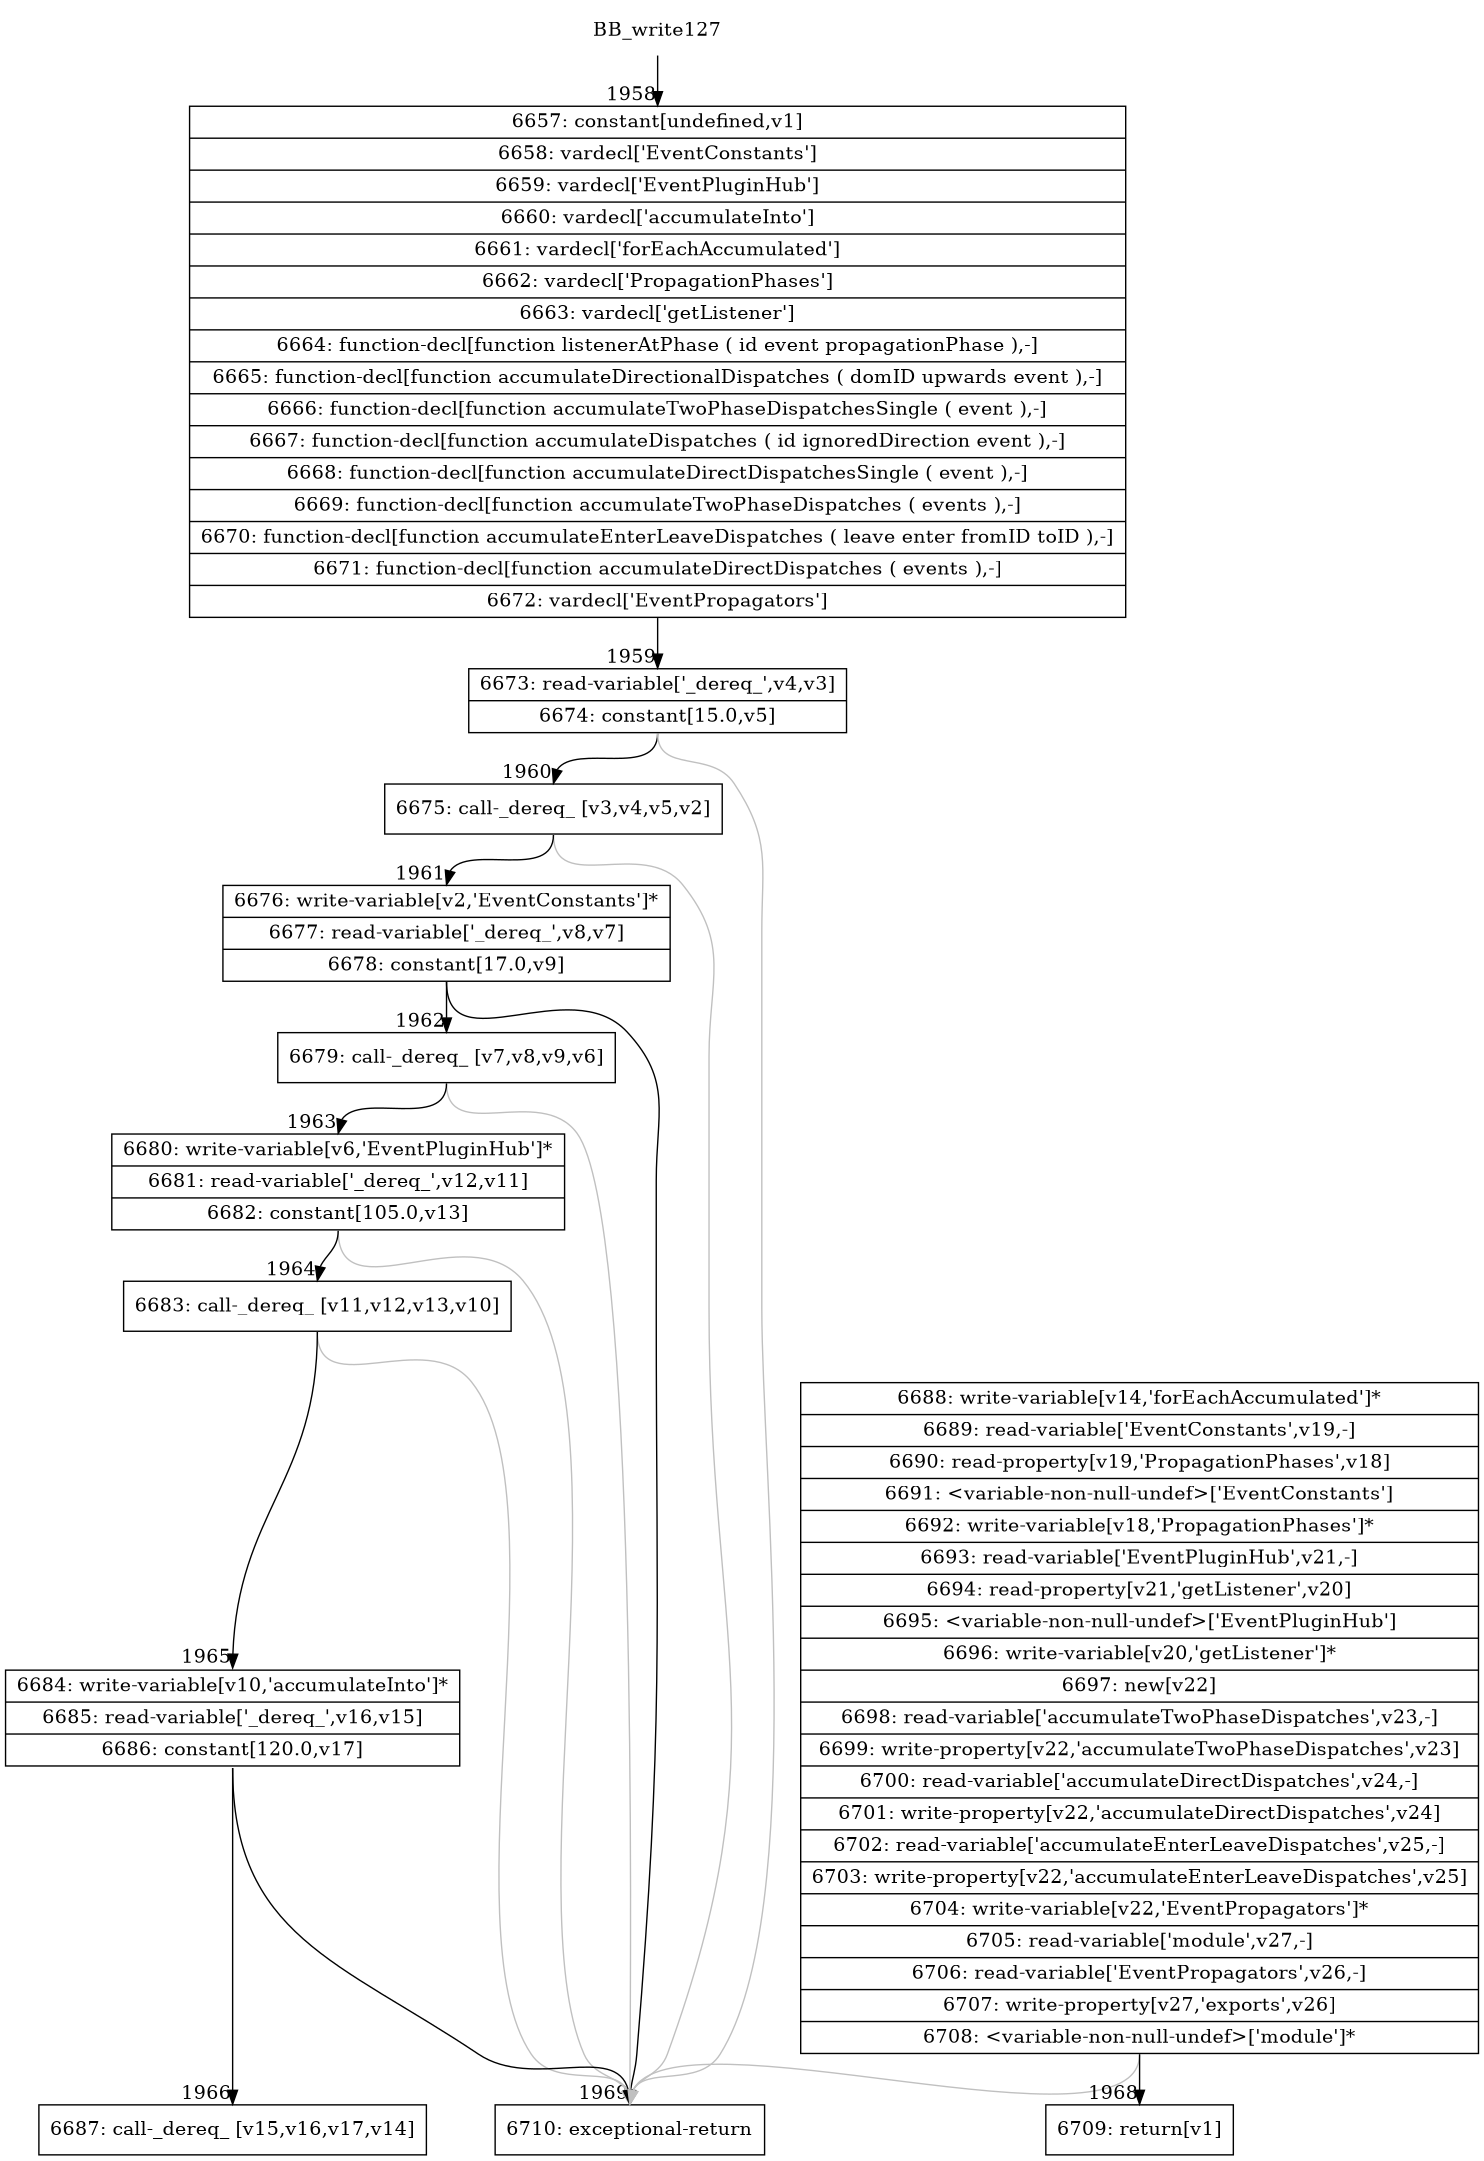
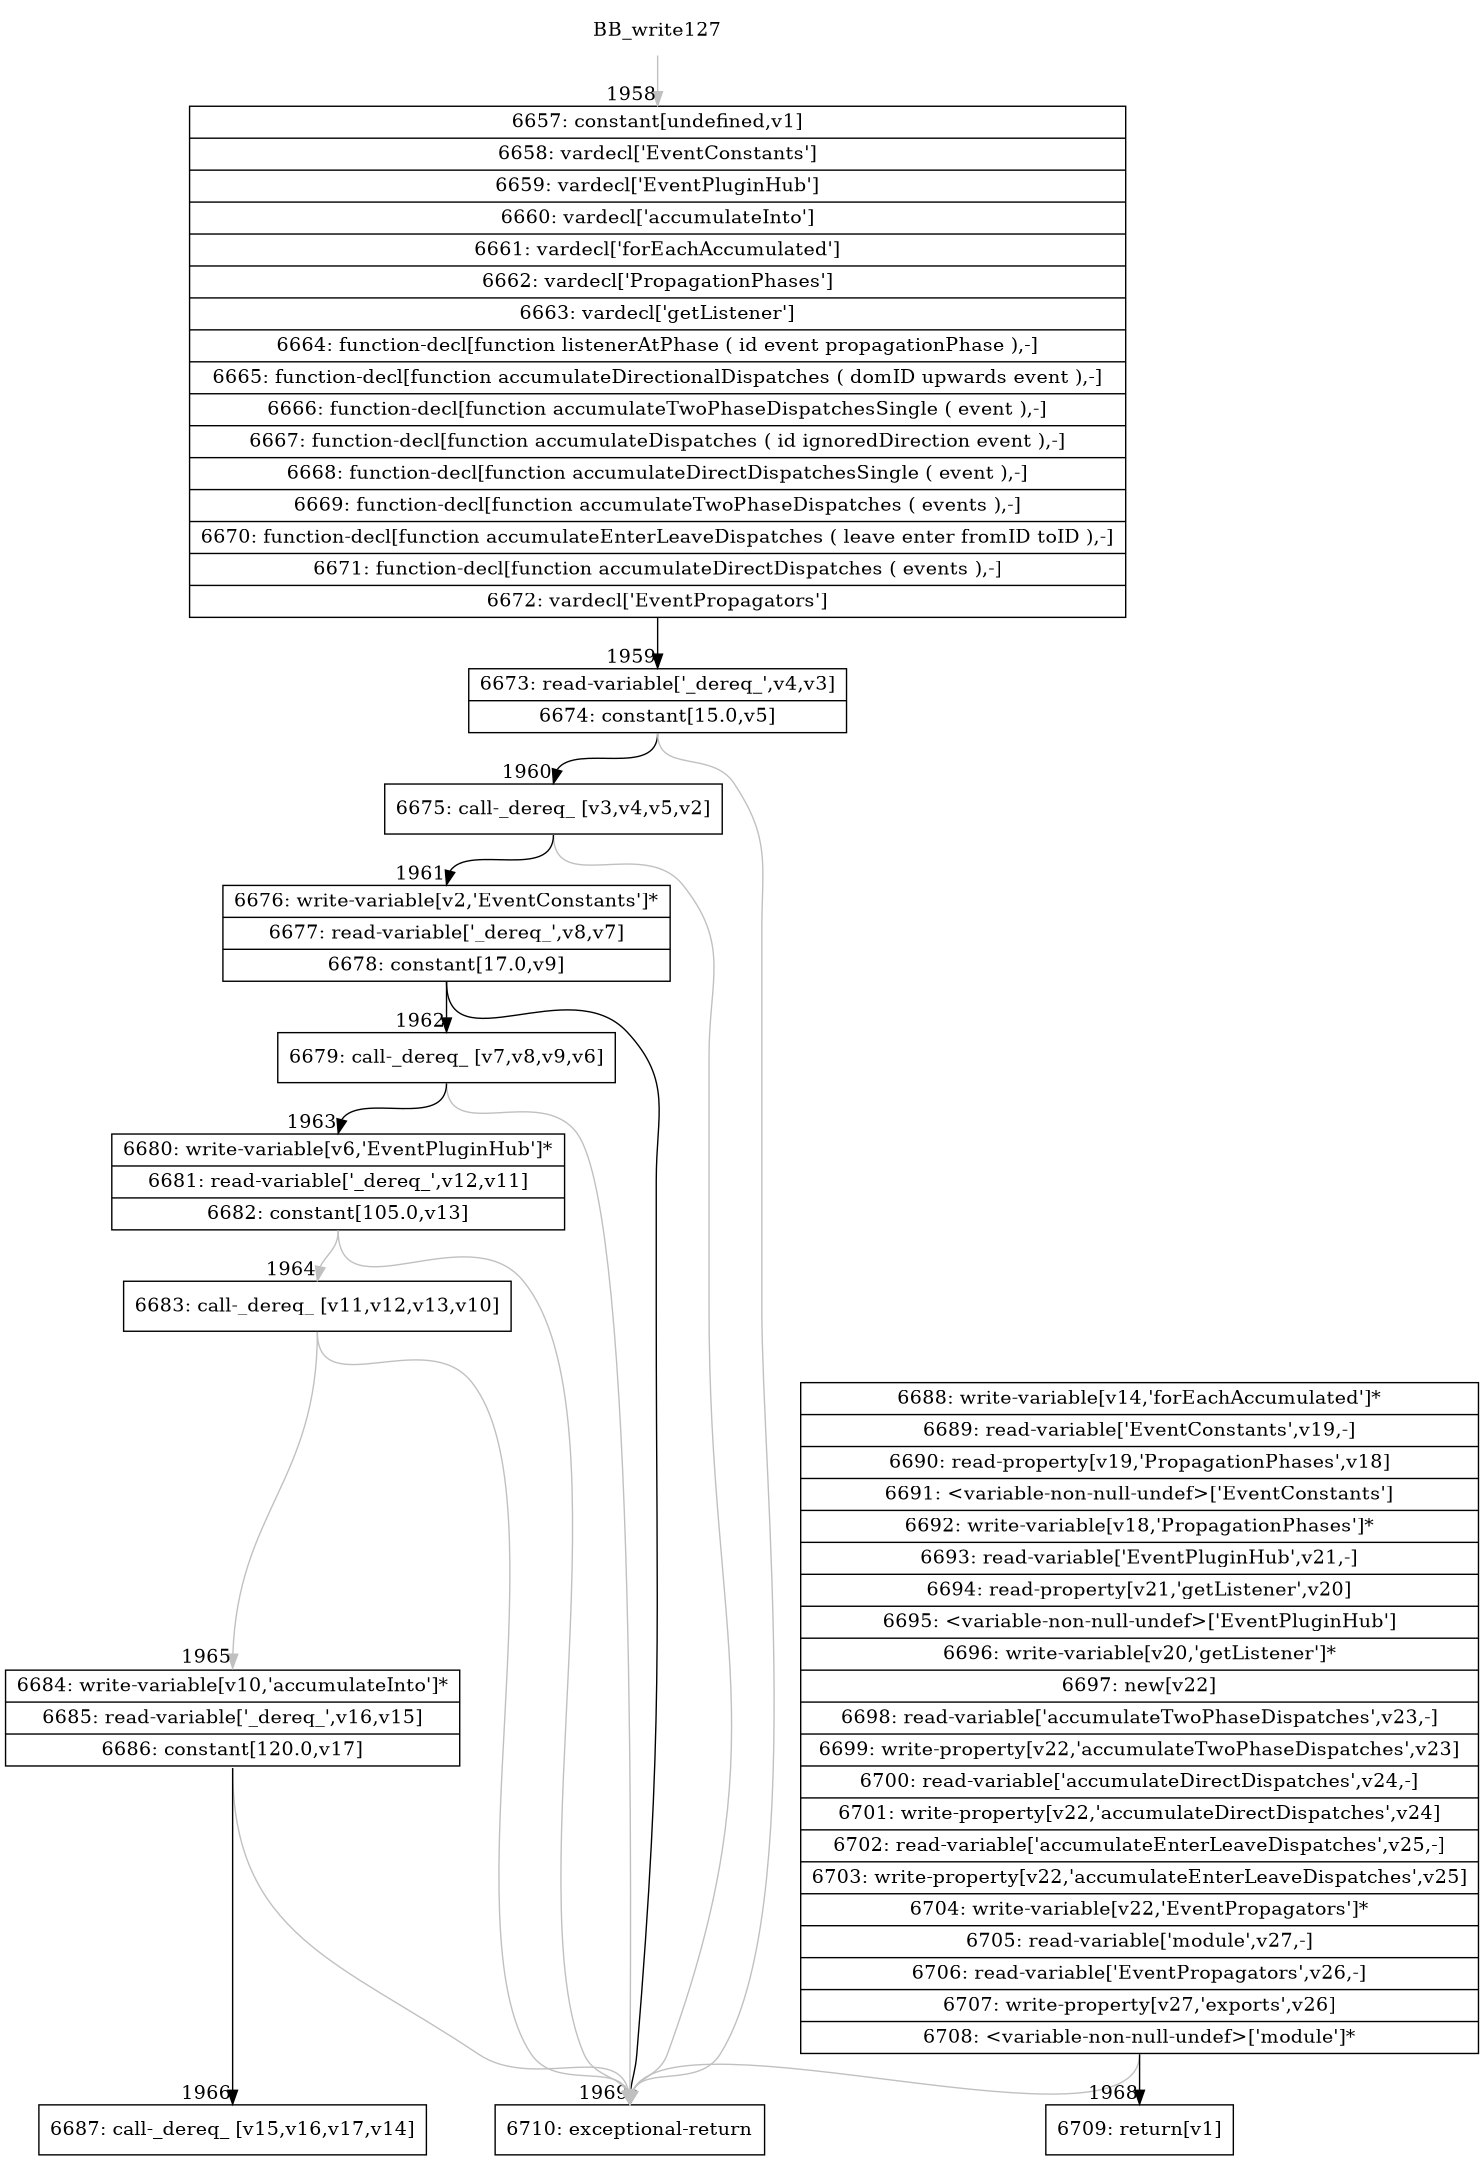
edge "BB_write127" -> "6657: constant[undefined,v1]": color black -> gray
edge "6680: write-variable[v6,'EventPluginHub']*" -> "6683: call-_dereq_ [v11,v12,v13,v10]": color black -> gray
edge "6683: call-_dereq_ [v11,v12,v13,v10]" -> "6684: write-variable[v10,'accumulateInto']*": color black -> gray
edge "6684: write-variable[v10,'accumulateInto']*" -> "6710: exceptional-return": color black -> gray
